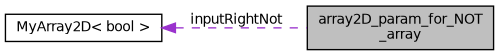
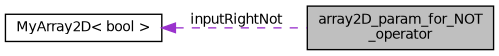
node "array2D_param_for_NOT _array": label "array2D_param_for_NOT _array" -> "array2D_param_for_NOT _operator"
